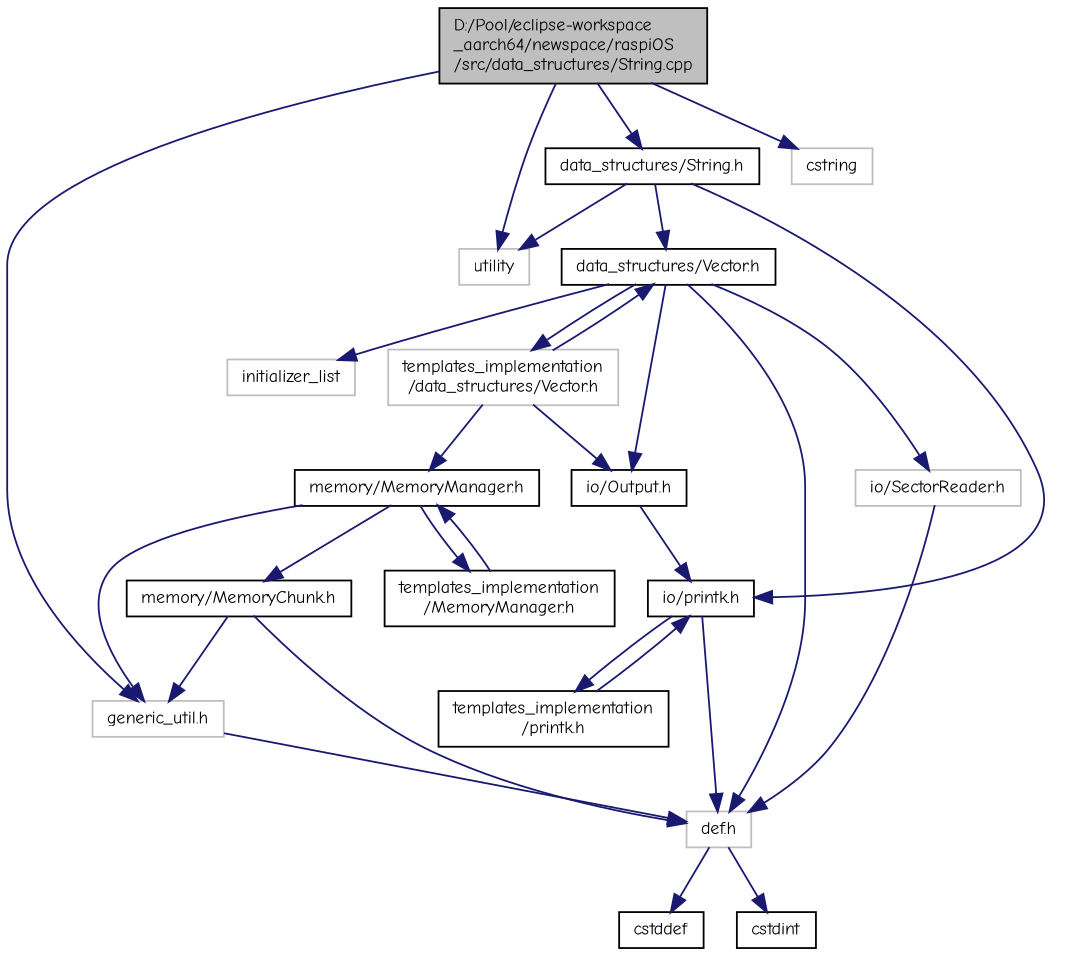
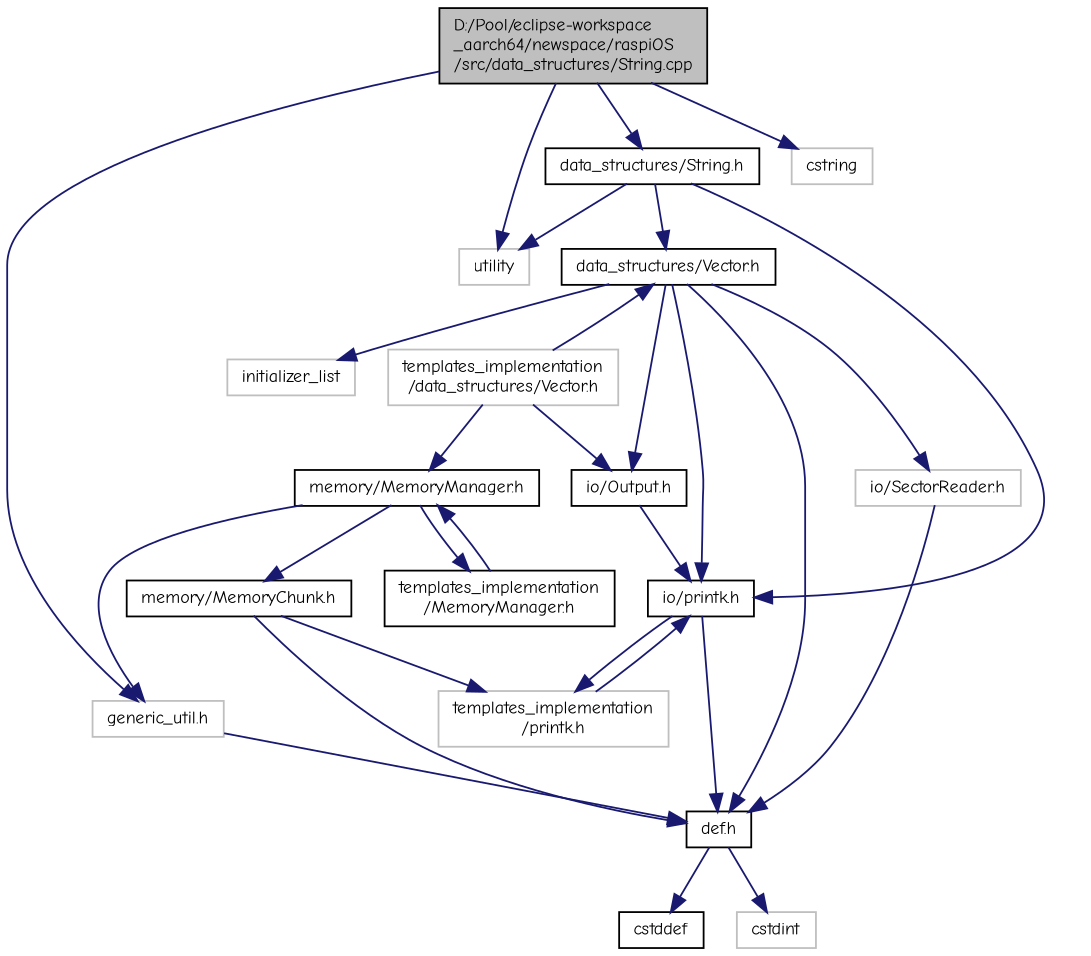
edge "data_structures/Vector.h" -> "templates_implementation /data_structures/Vector.h": now "data_structures/Vector.h" -> "io/printk.h"
edge "memory/MemoryChunk.h" -> "generic_util.h": now "memory/MemoryChunk.h" -> "templates_implementation /printk.h"
node "templates_implementation /printk.h": color black -> grey75
node "def.h": color grey75 -> black
node "cstdint": color black -> grey75
